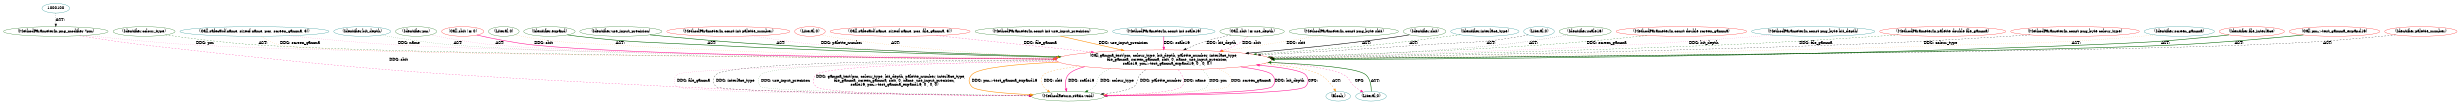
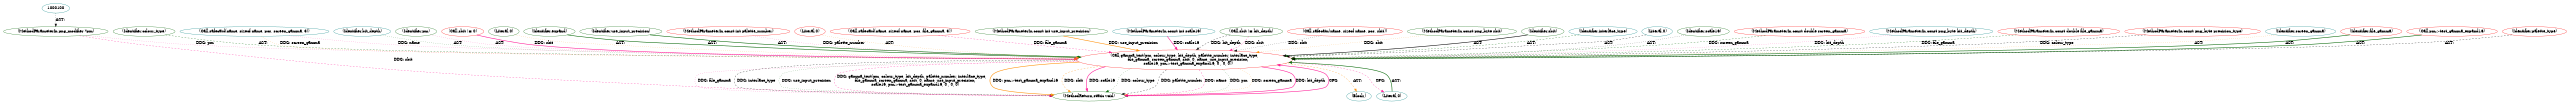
node "(Call,sbit != use_depth)": label "(Call,sbit != use_depth)" -> "(Call,sbit != bit_depth)"
node "(Call,safecatn(name, sizeof name, pos, sbit))": added
node "(MethodParameterIn,palette double file_gamma)": label "(MethodParameterIn,palette double file_gamma)" -> "(MethodParameterIn,const double file_gamma)"
node "(MethodParameterIn,const png_byte colour_type)": label "(MethodParameterIn,const png_byte colour_type)" -> "(MethodParameterIn,const png_byte precision_type)"
node "(Identifier,file_interlace)": label "(Identifier,file_interlace)" -> "(Identifier,file_gamma)"
node "(Identifier,palette_number)": label "(Identifier,palette_number)" -> "(Identifier,palette_type)"
